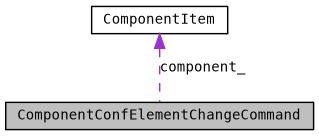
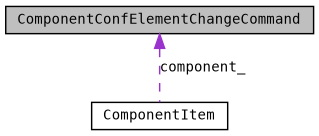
edge "ComponentConfElementChangeCommand" -> "ComponentItem": reversed
